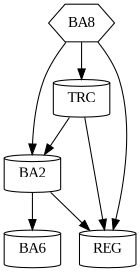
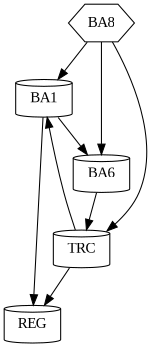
edge "BA8" -> "REG": now "BA8" -> "BA6"
node "BA2": label "BA2" -> "BA1"
edge "BA6" -> "TRC": added
